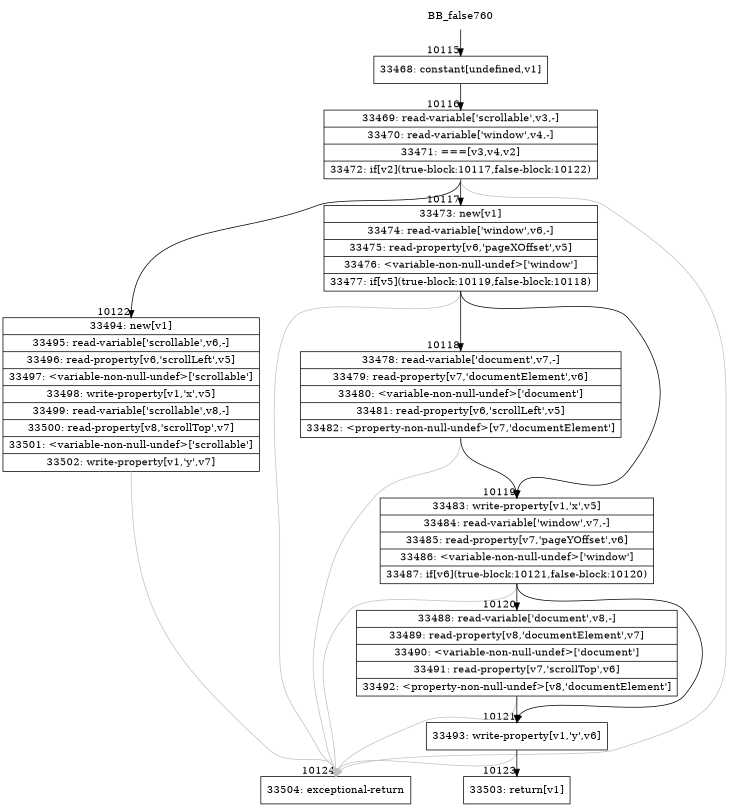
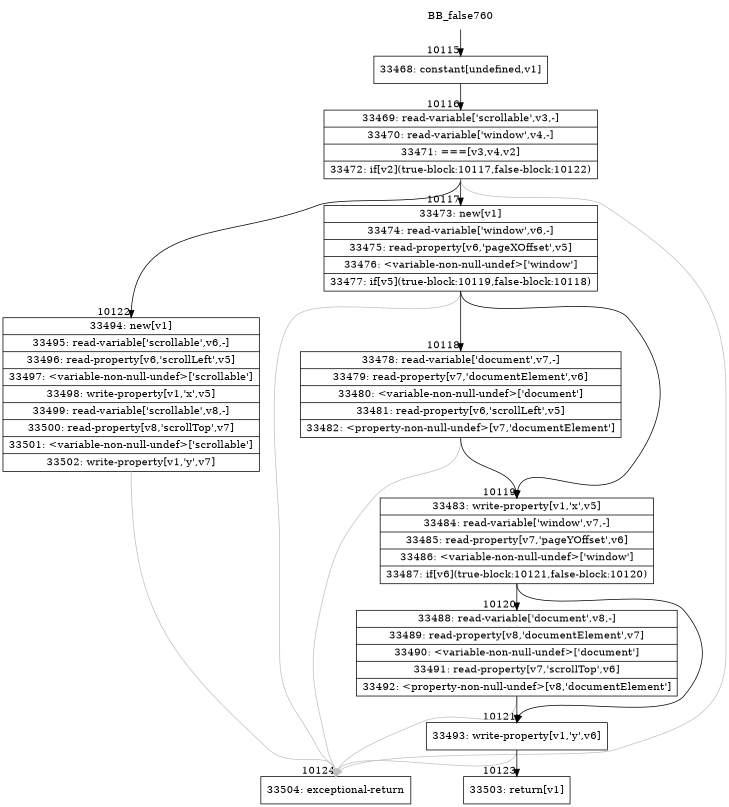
edge "33483: write-property[v1,'x',v5]" -> "33504: exceptional-return": removed
